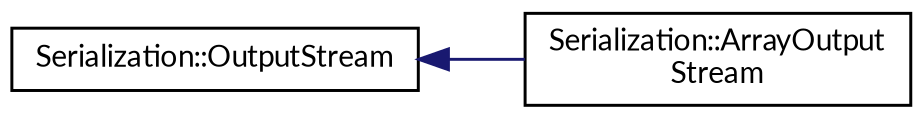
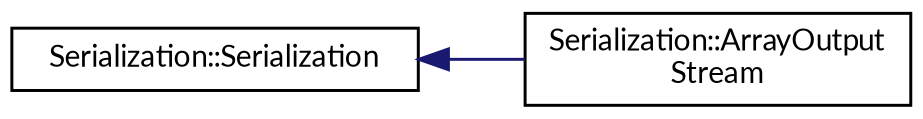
node "Serialization::OutputStream": label "Serialization::OutputStream" -> "Serialization::Serialization"
